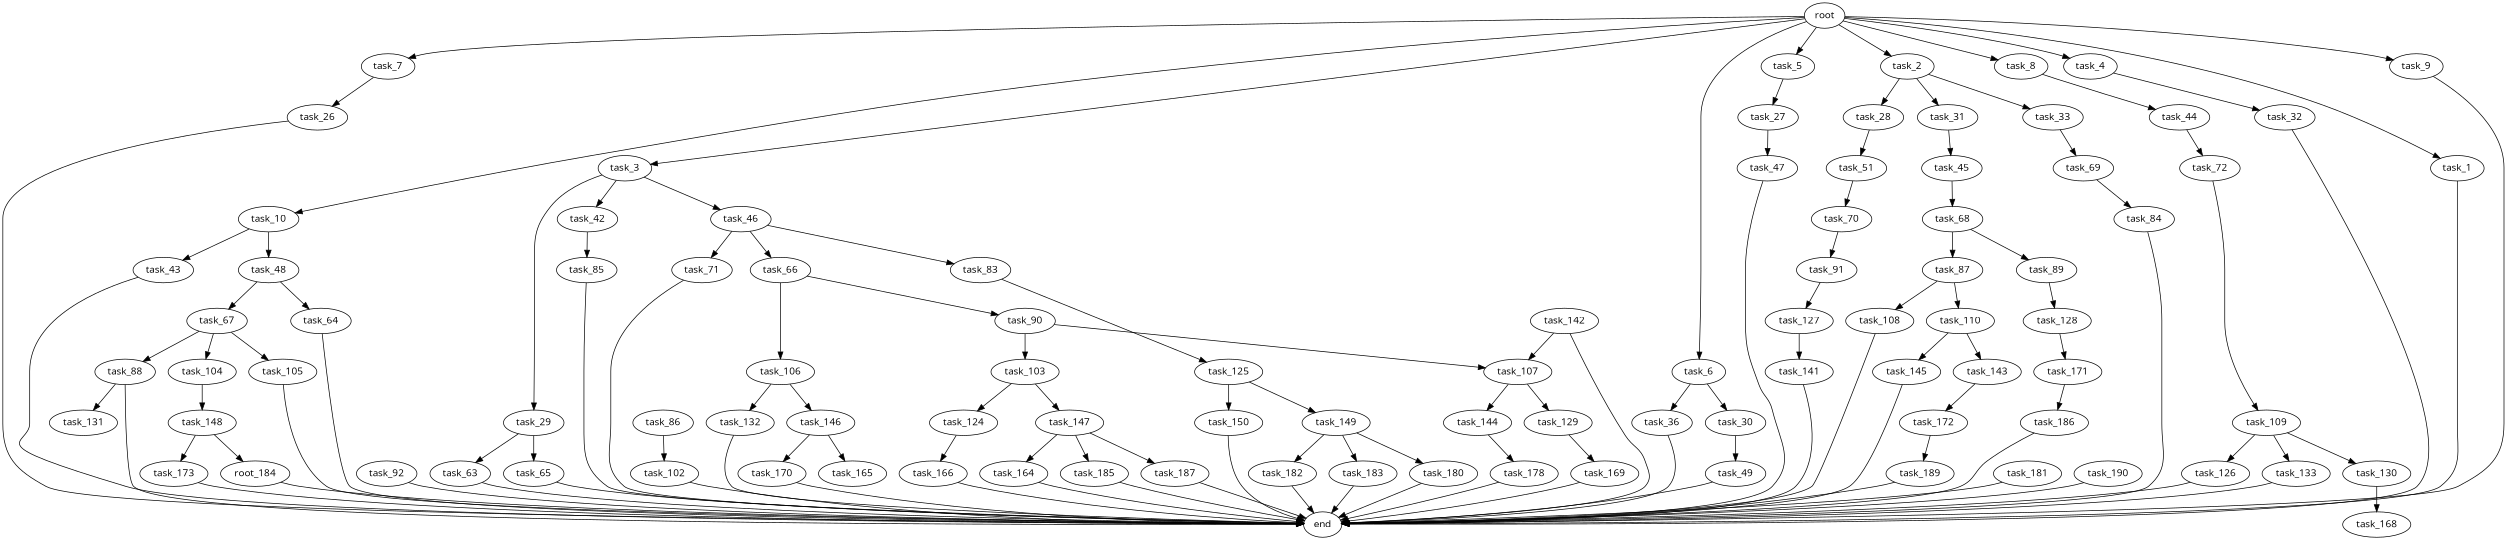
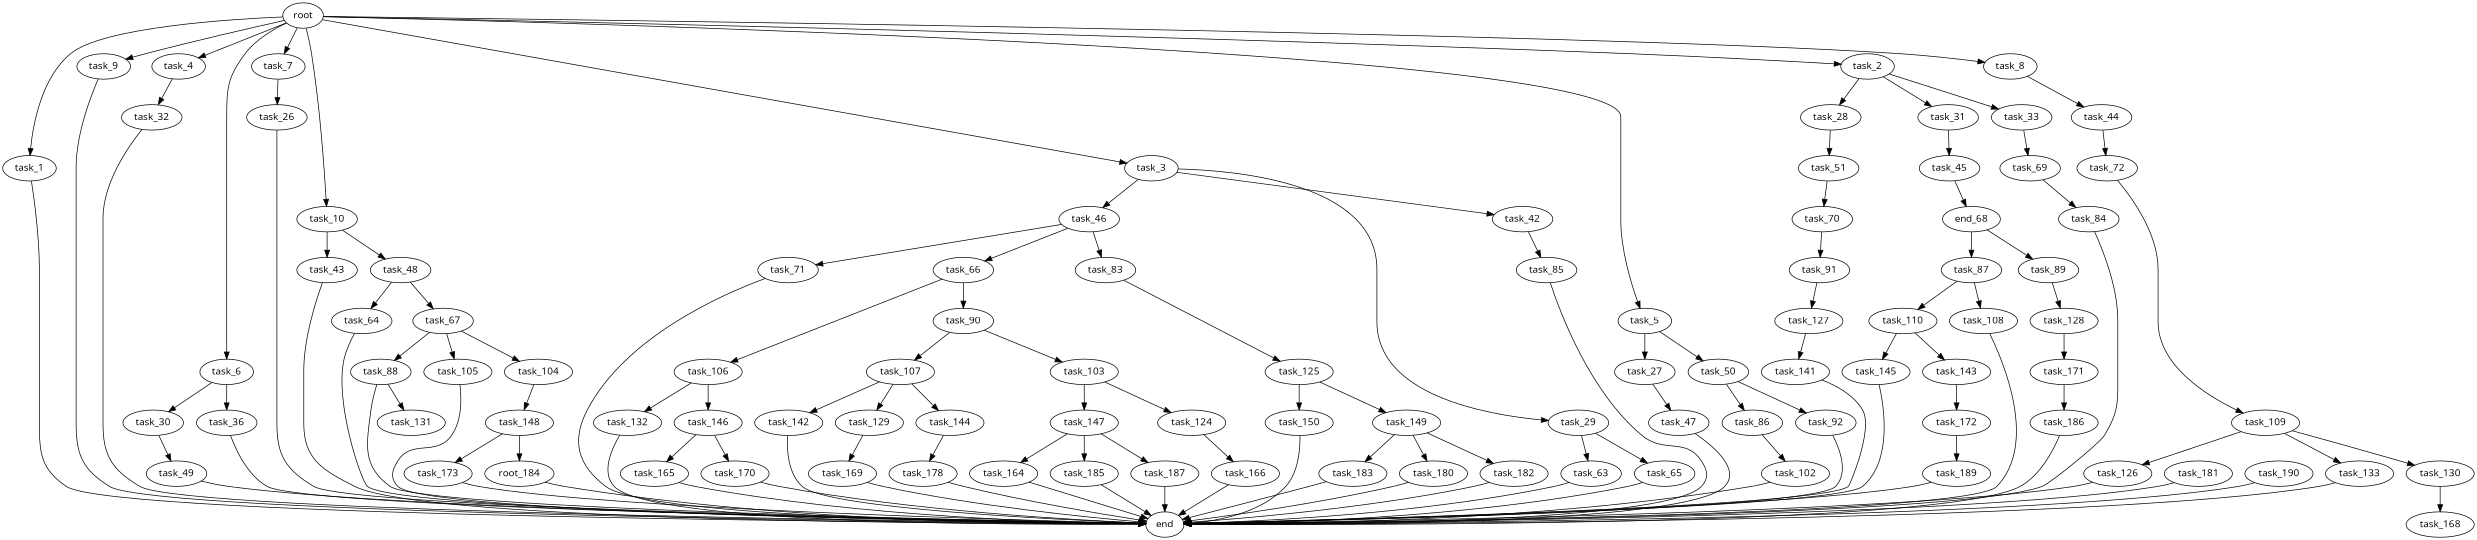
node "task_68": label "task_68" -> "end_68"
edge "task_142" -> "task_107": reversed
node "task_50": added
edge "task_165" -> "end": added
